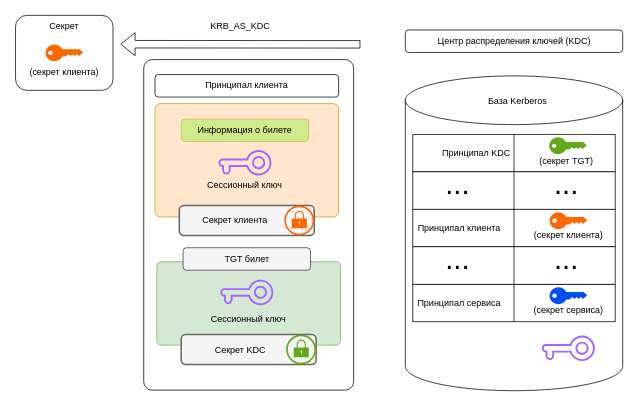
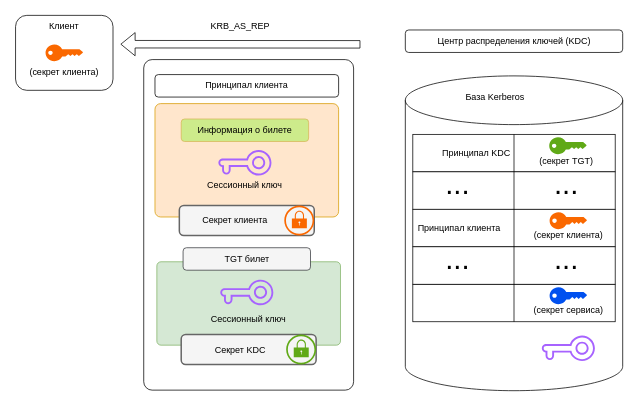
node "Секрет": label "Секрет" -> "Клиент"
node "KRB_AS_KDC": label "KRB_AS_KDC" -> "KRB_AS_REP"
node "База Kerberos": moved (518, 101) -> (495, 98)
node "Принципал сервиса": removed
